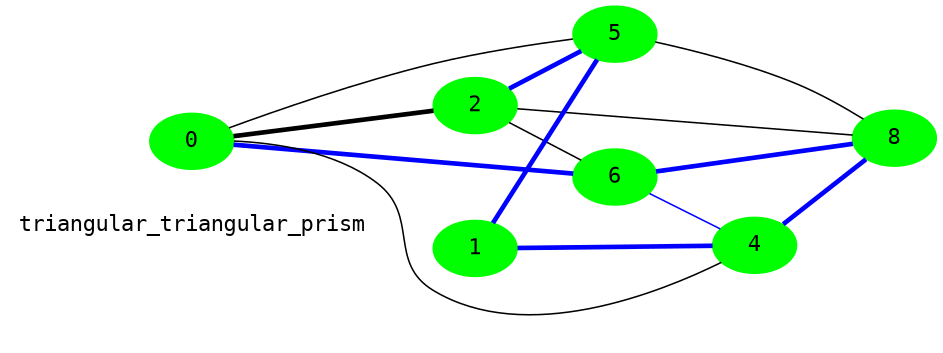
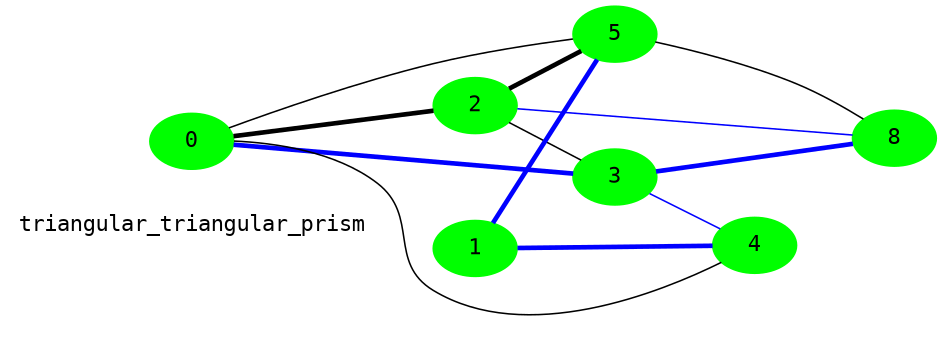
edge "5" -- "2": color blue -> black
edge "2" -- "8": color black -> blue
node "6": label "6" -> "3"
edge "8" -- "4": removed
